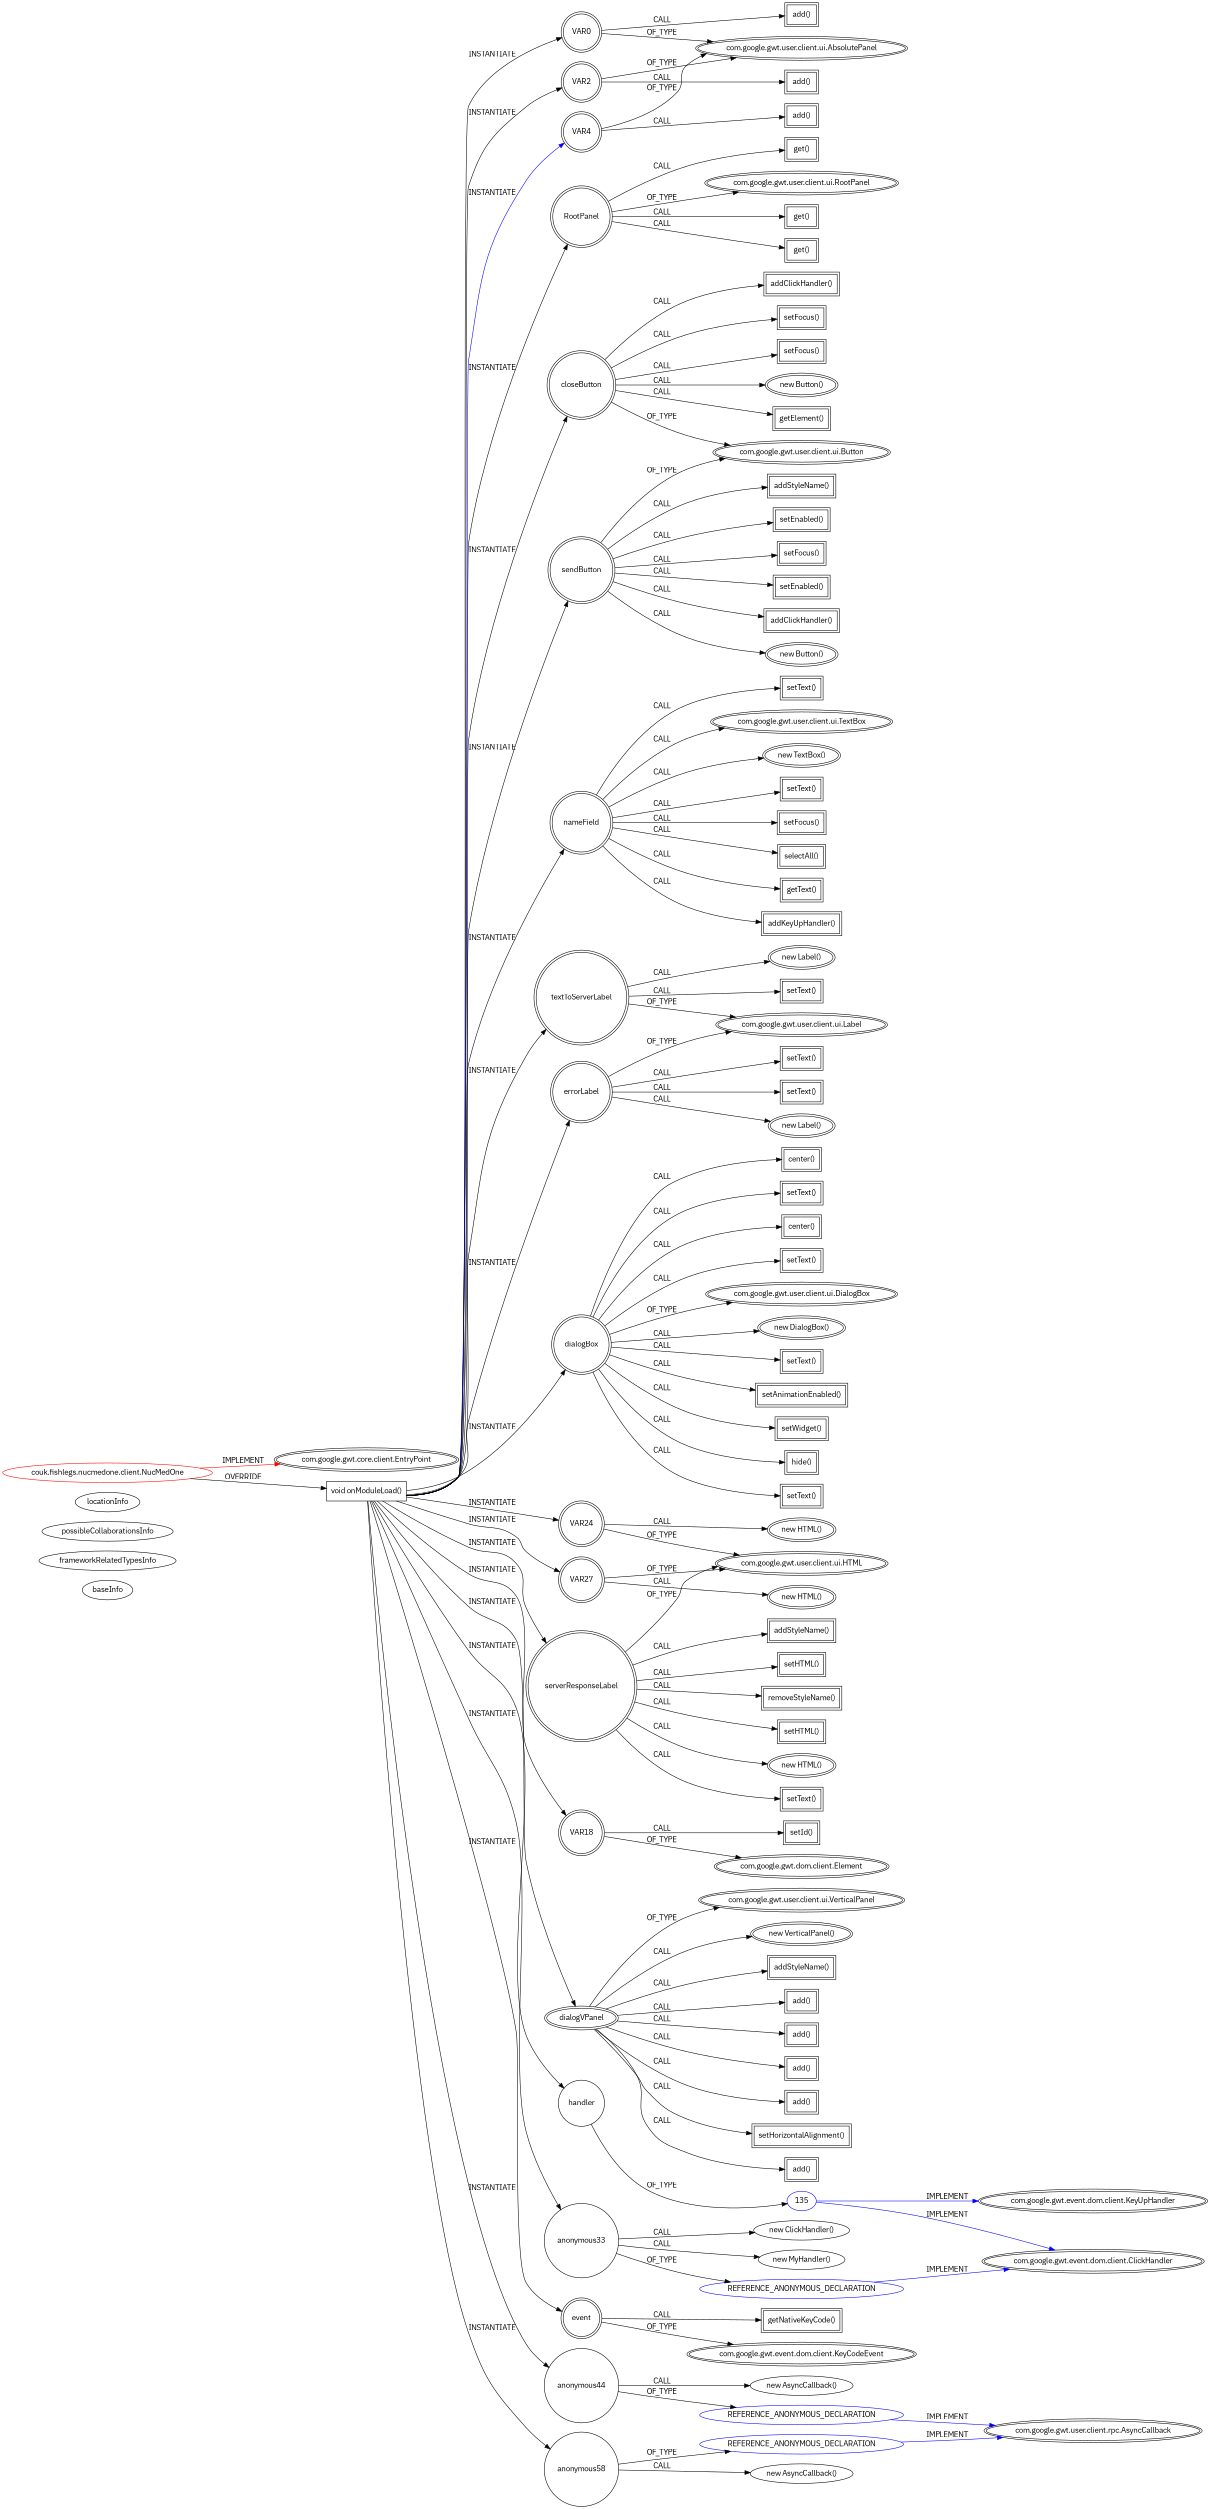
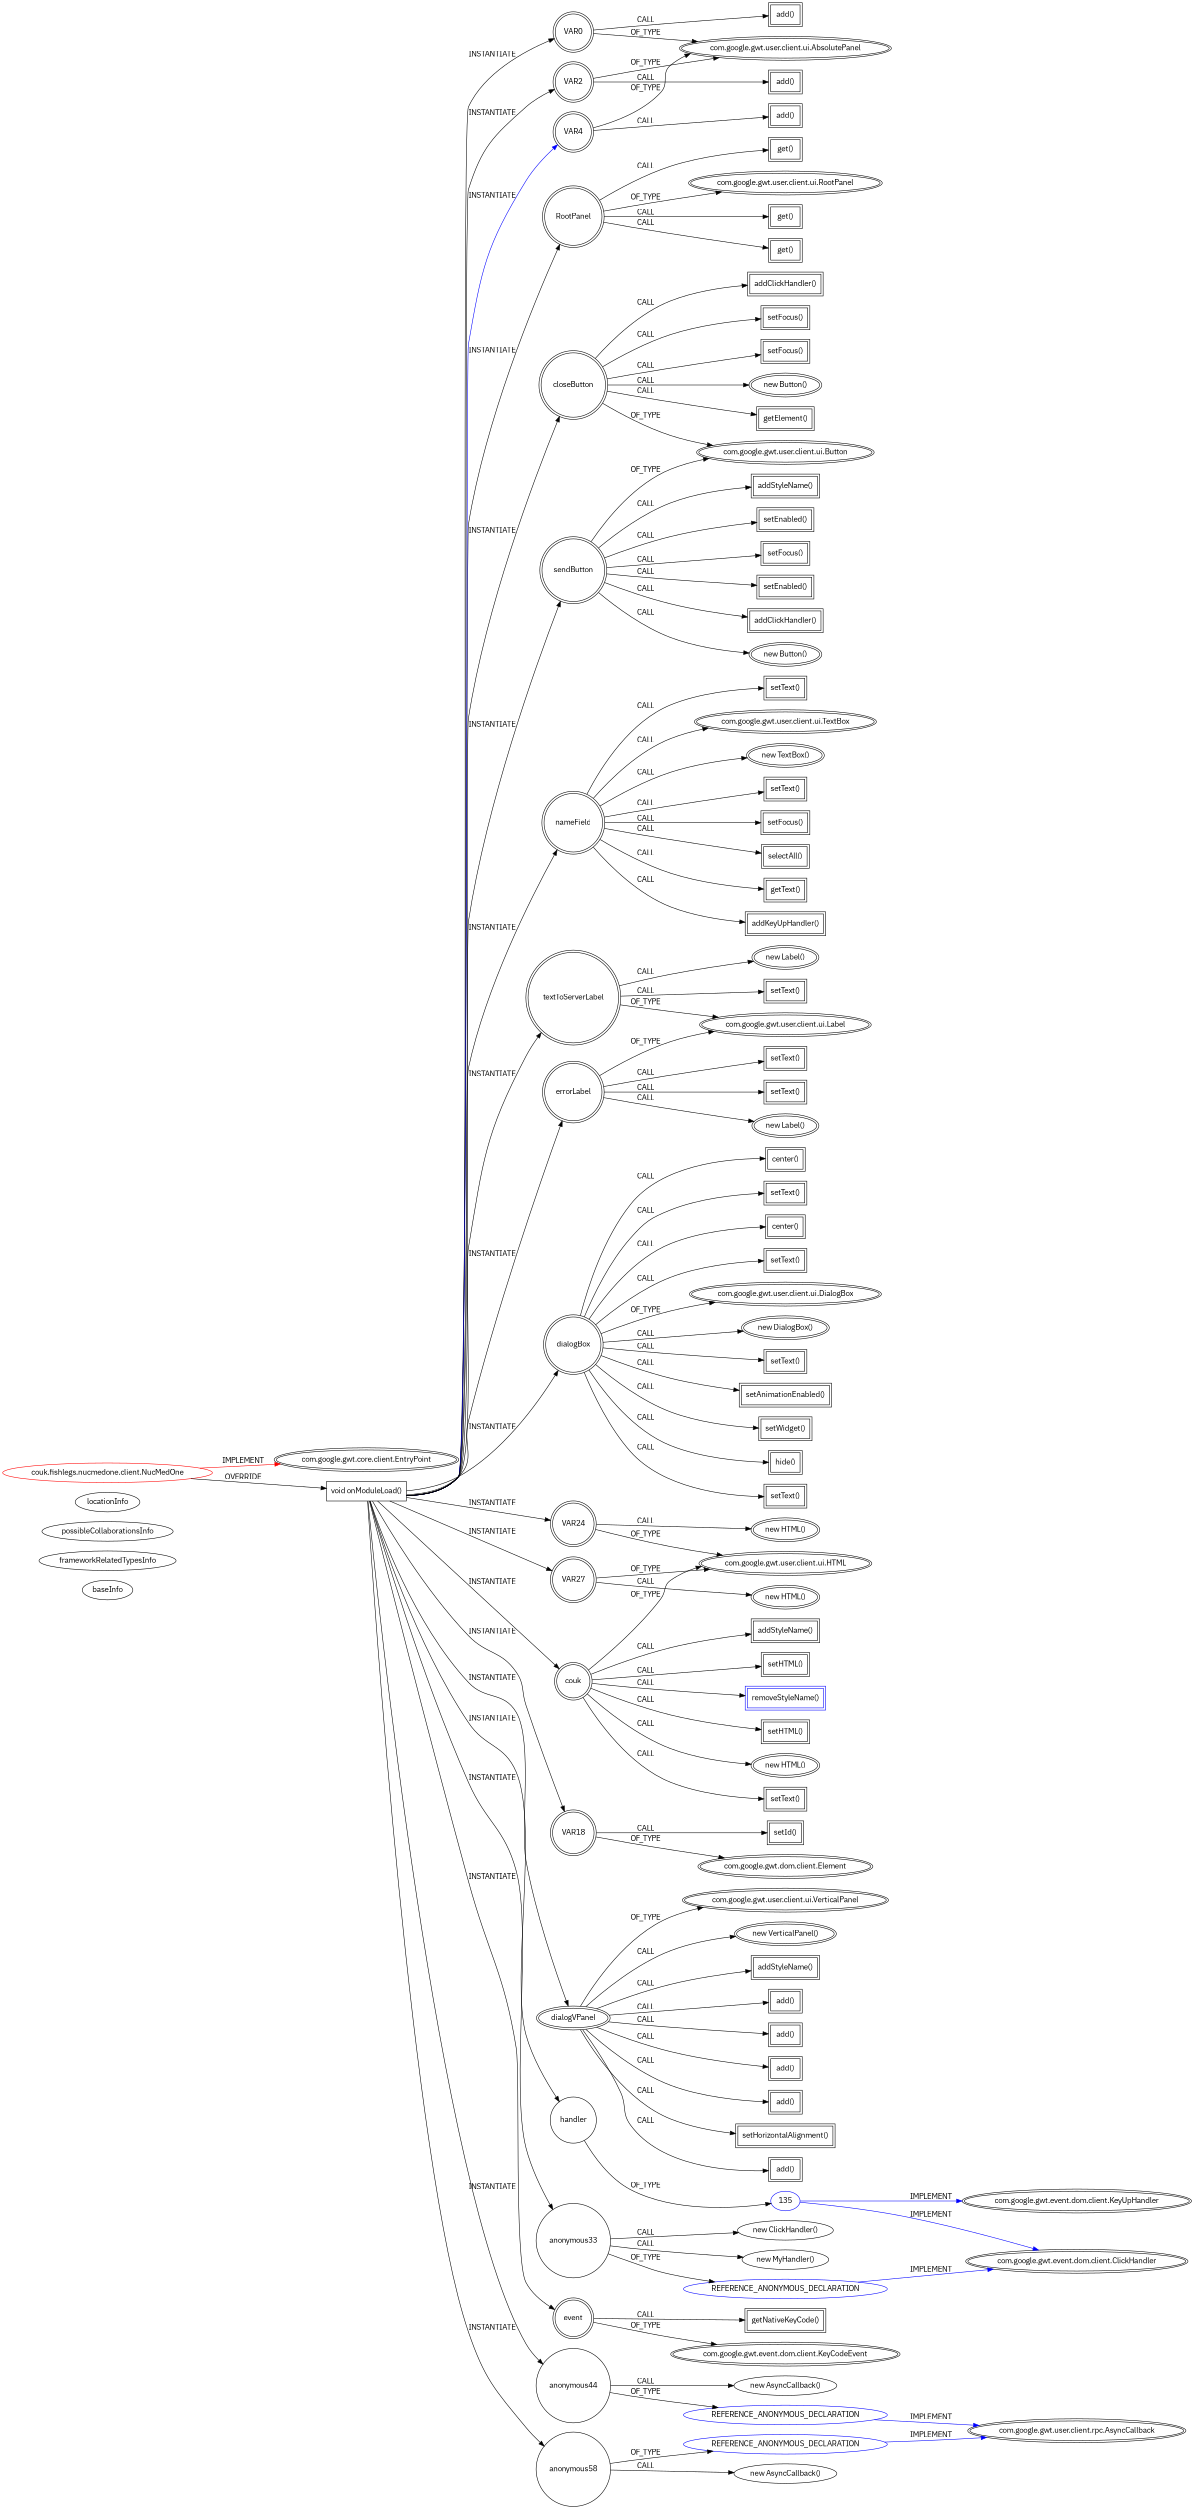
node "serverResponseLabel": label "serverResponseLabel" -> "couk"
node "removeStyleName()": color black -> blue
